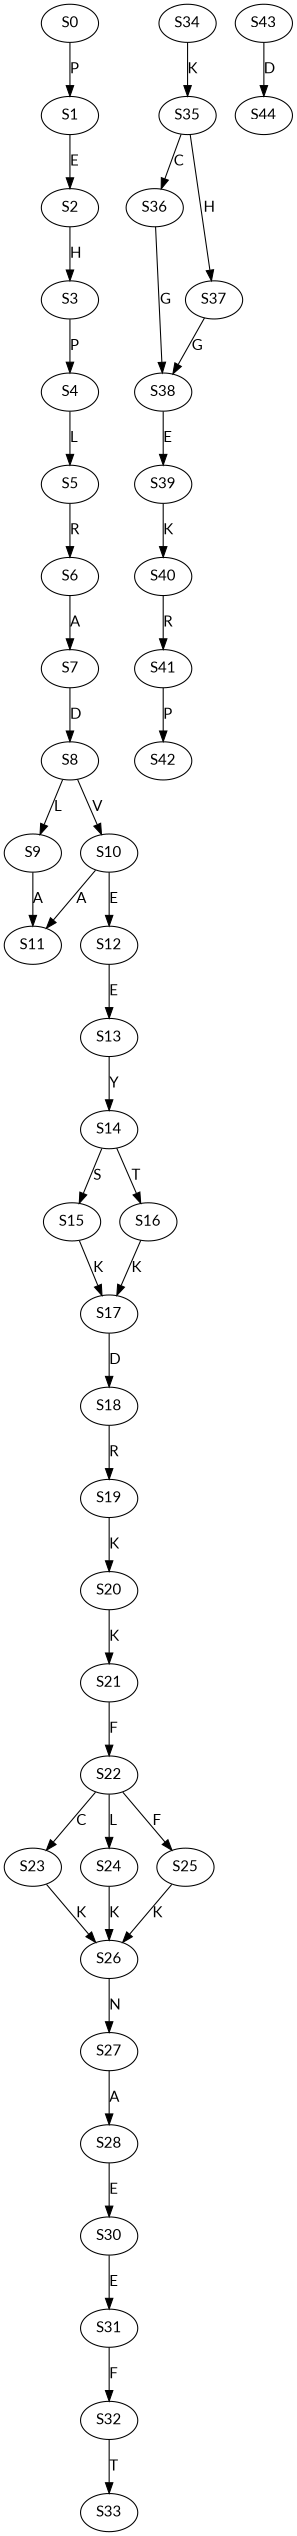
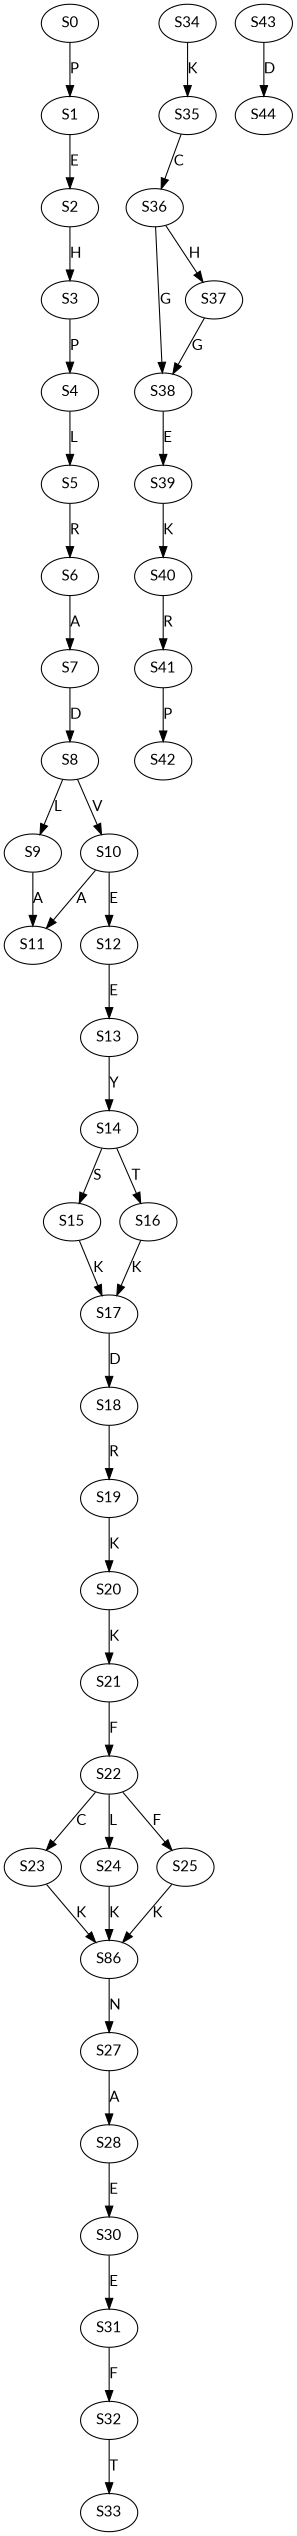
edge "S35" -> "S37": now "S36" -> "S37"
node "S26": label "S26" -> "S86"
